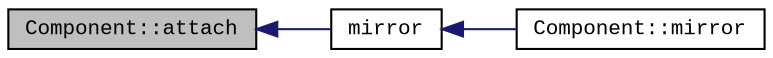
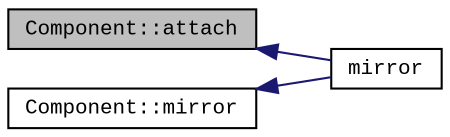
edge "Component::mirror" -> "mirror": reversed
